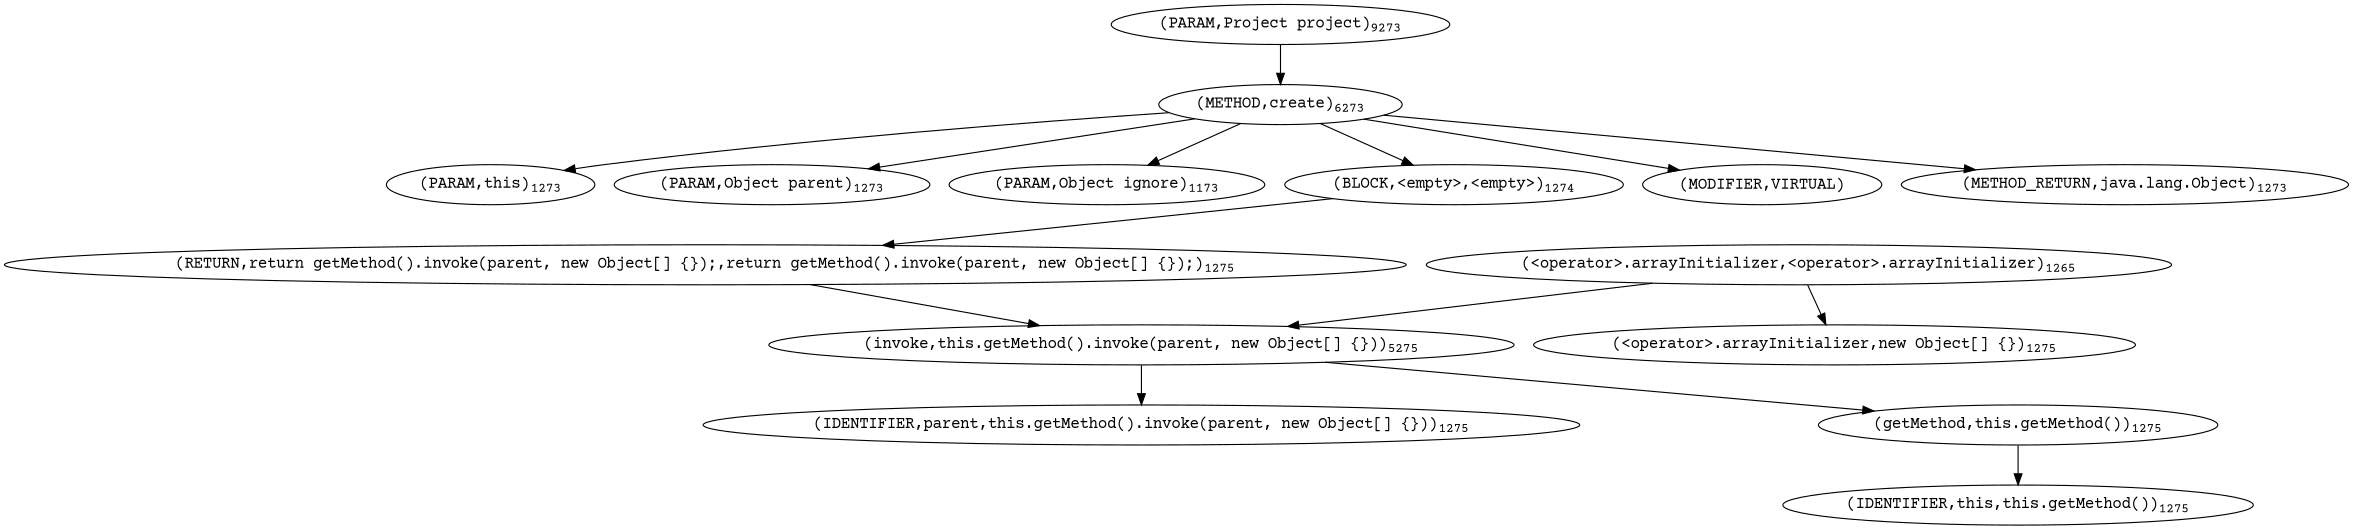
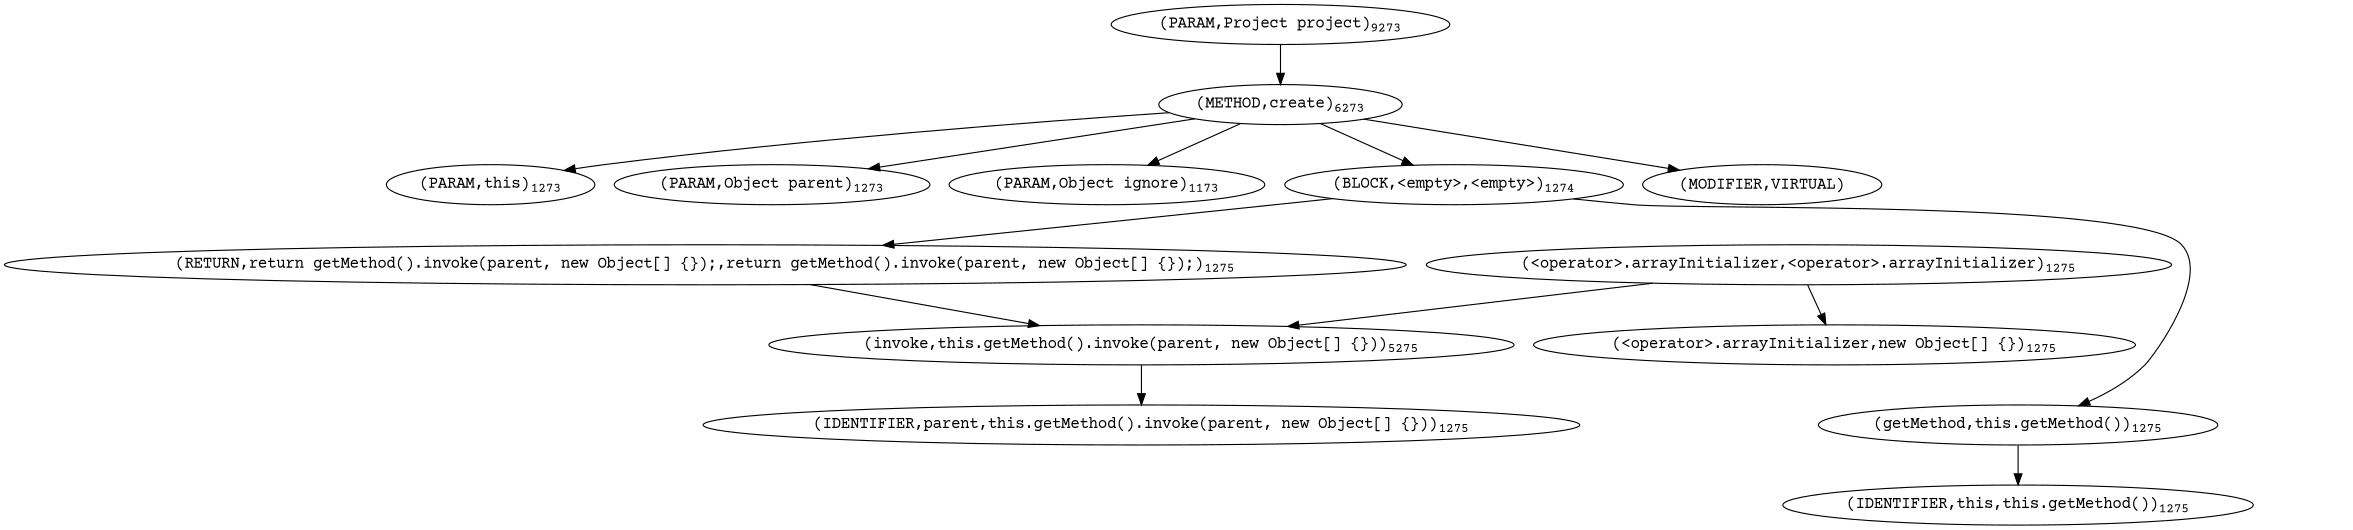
node "(METHOD_RETURN,java.lang.Object)": removed
node "(<operator>.arrayInitializer,<operator>.arrayInitializer)": text "1265" -> "1275"
edge "(invoke,this.getMethod().invoke(parent, new Object[] {}))" -> "(getMethod,this.getMethod())": now "(BLOCK,<empty>,<empty>)" -> "(getMethod,this.getMethod())"
